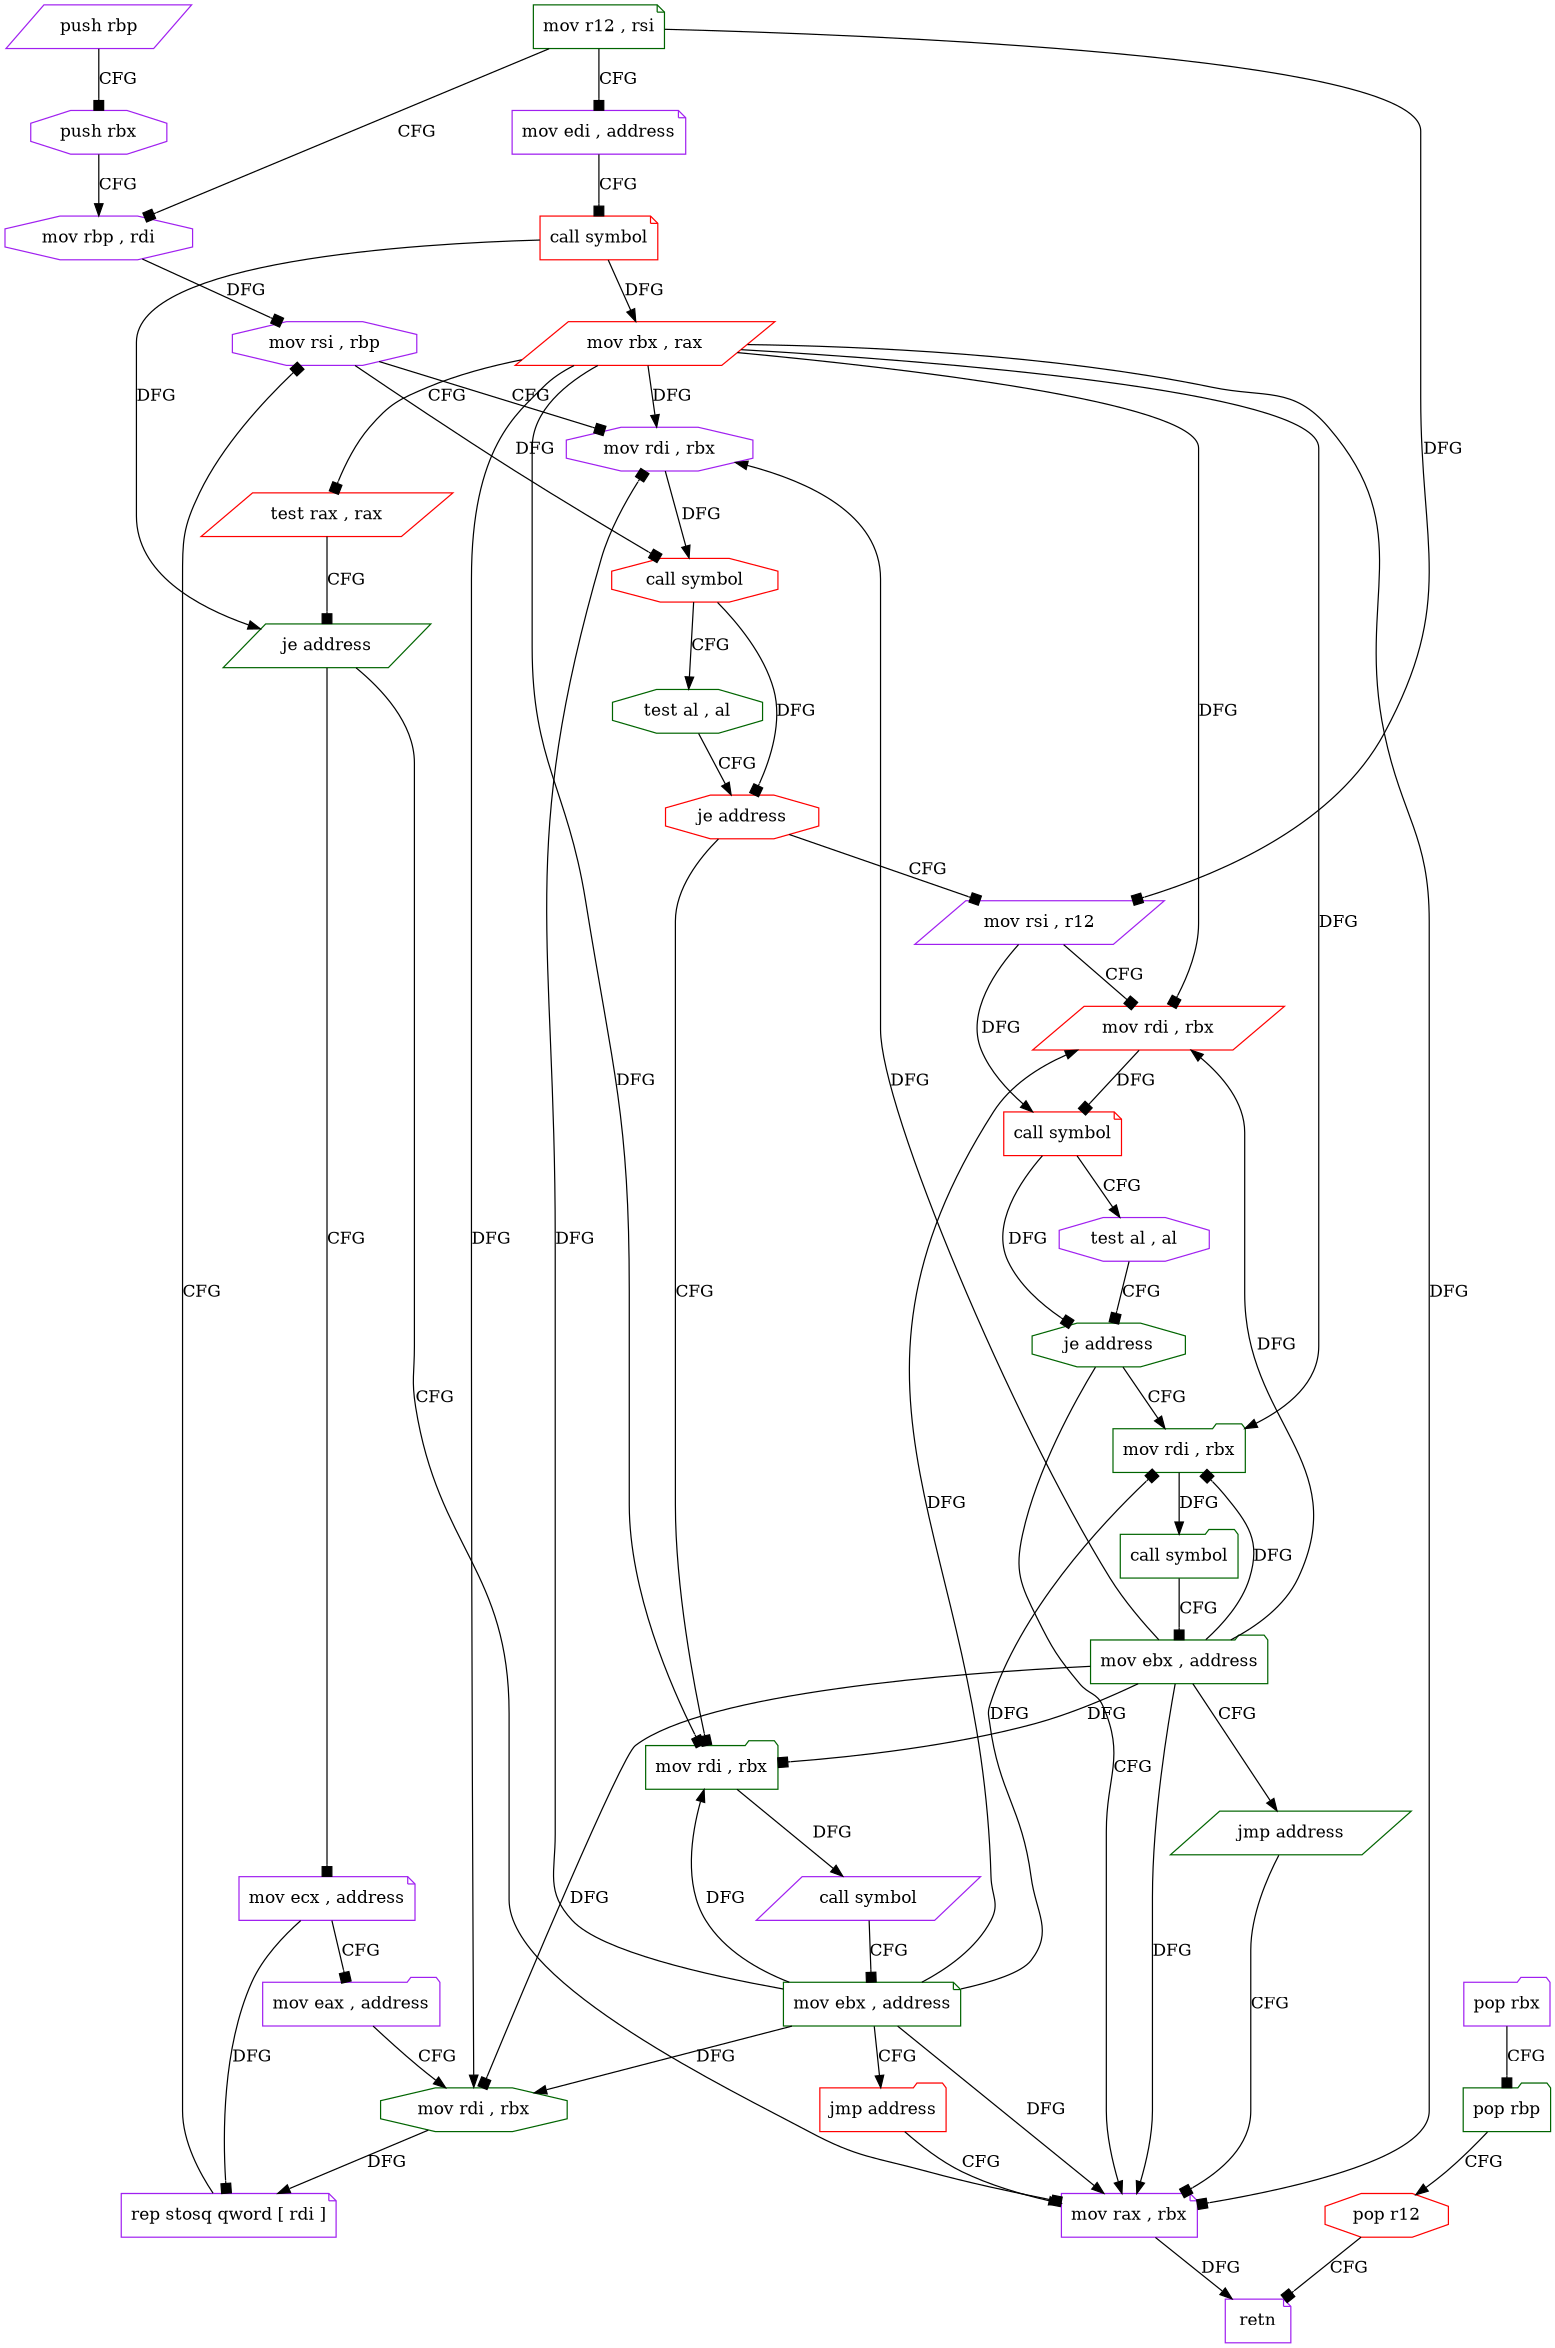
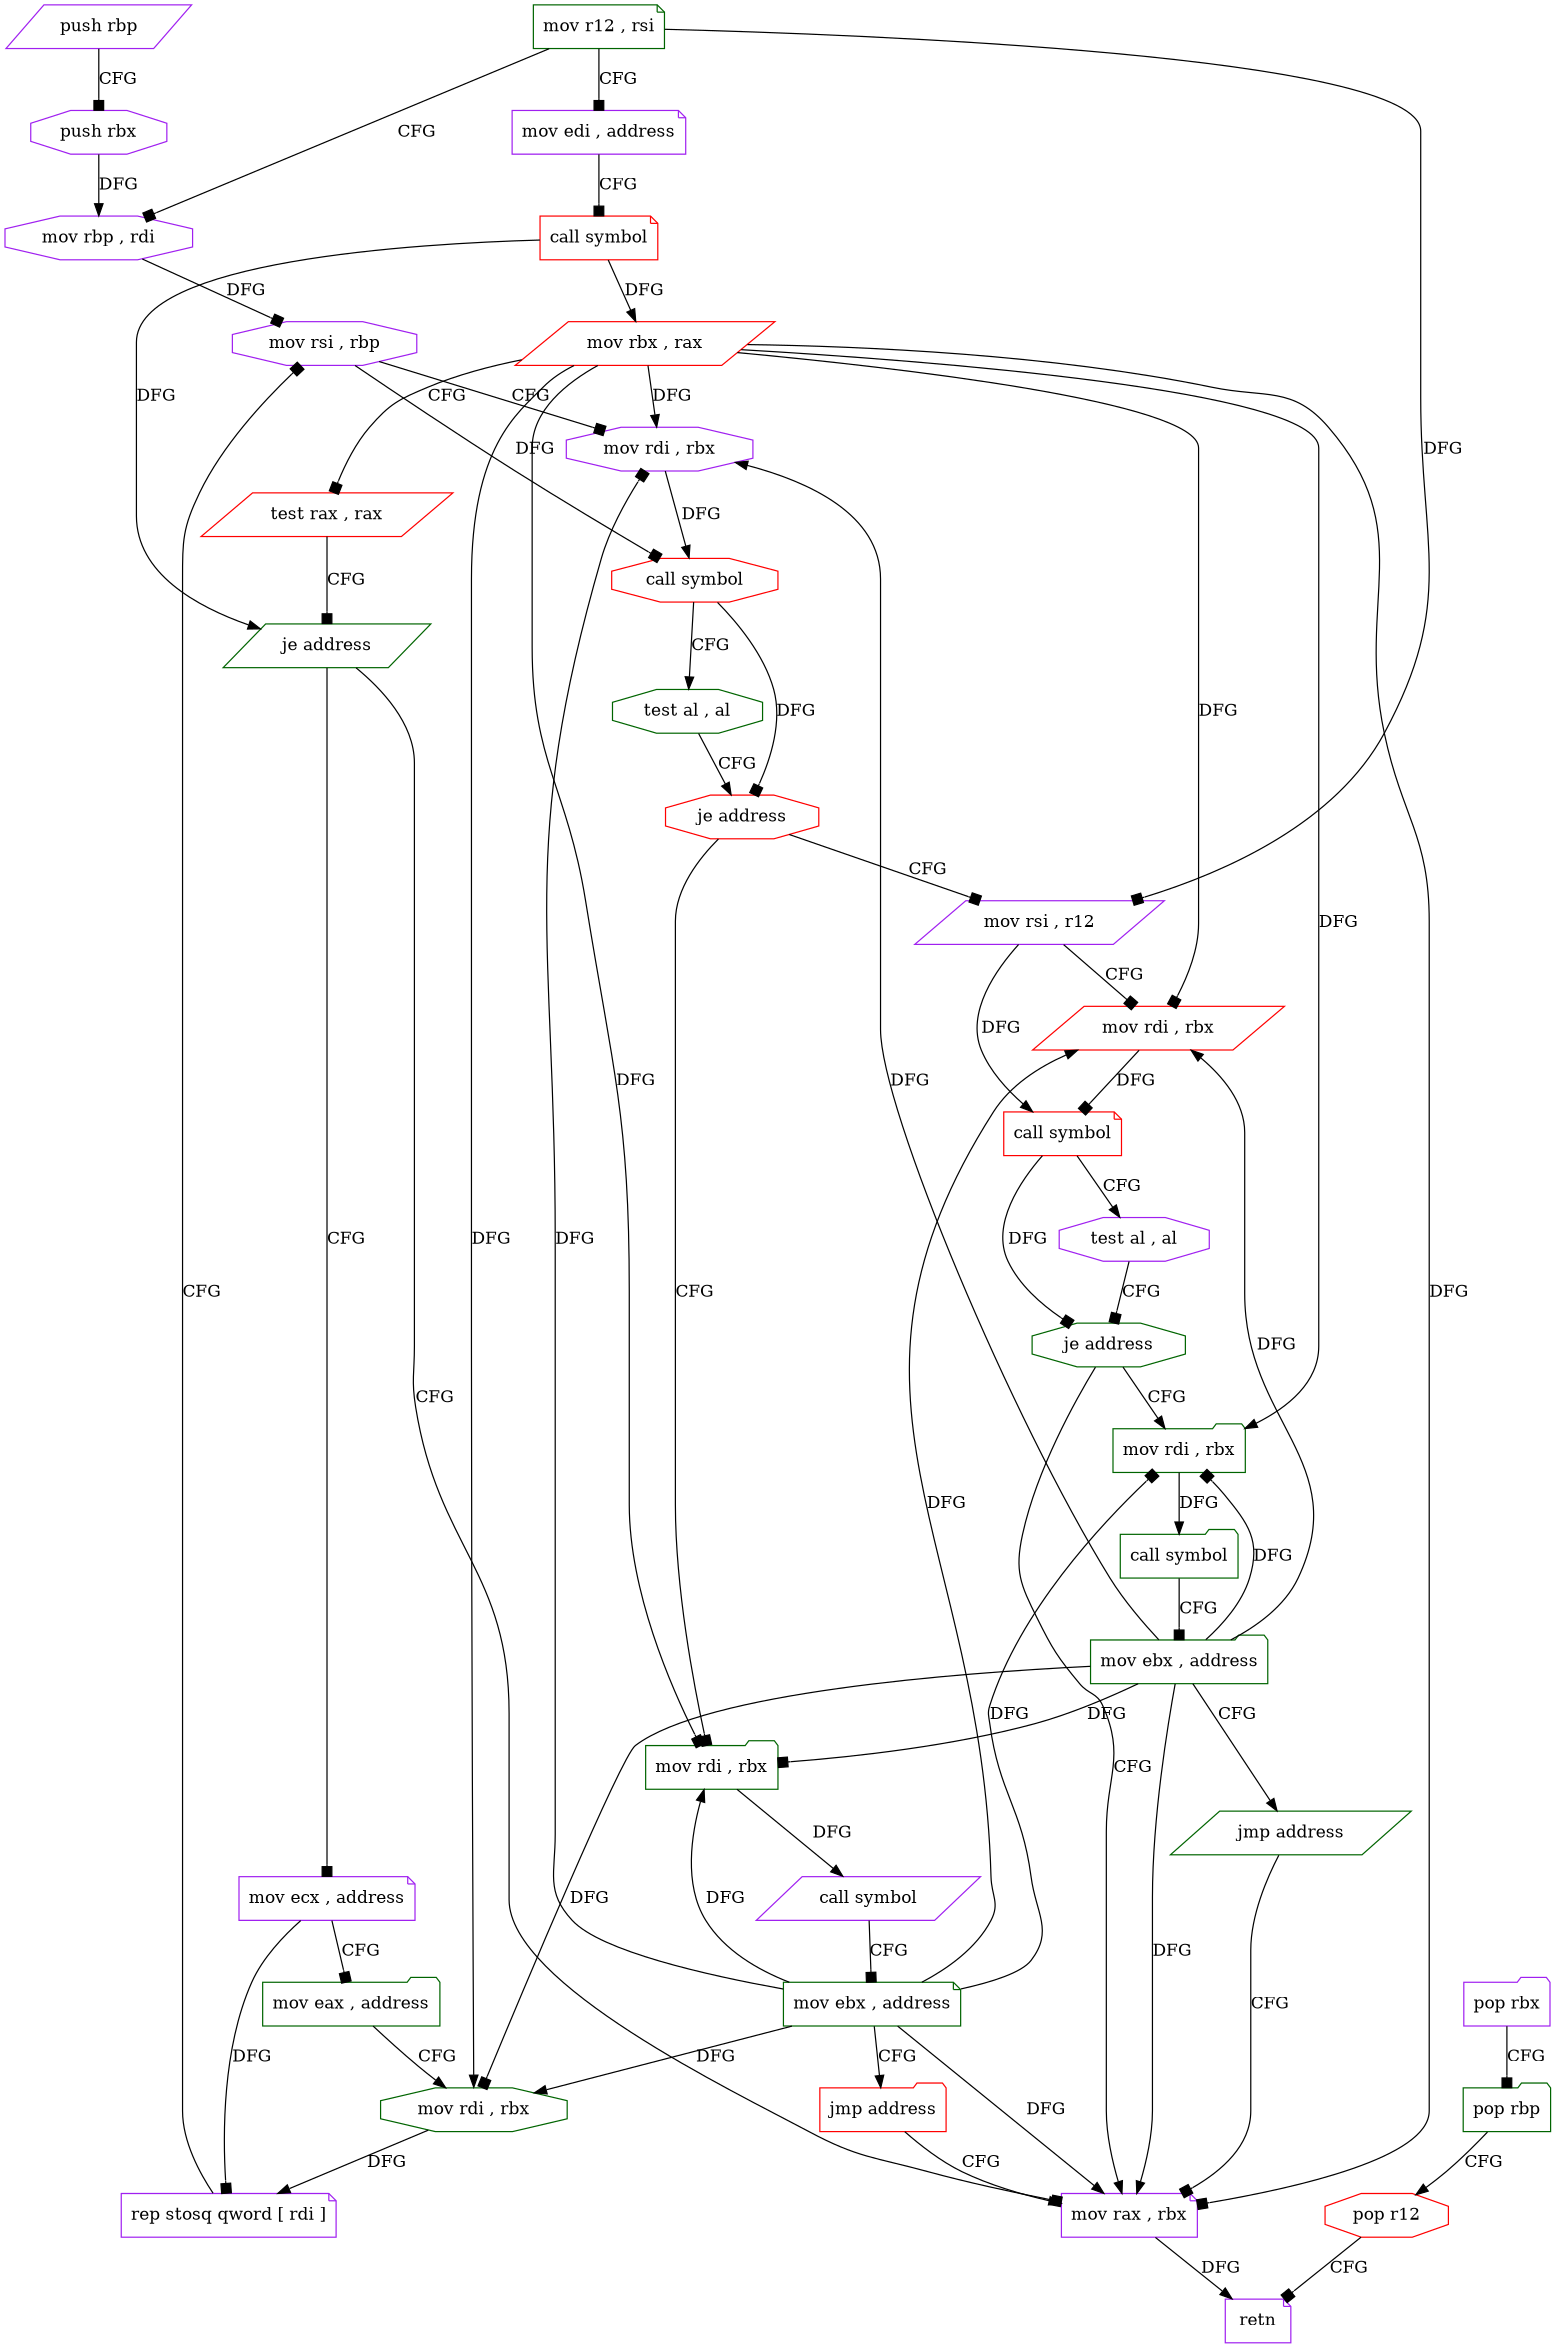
edge "push rbx" -> "mov rbp , rdi": label "CFG" -> "DFG"
node "mov eax , address": color purple -> darkgreen
